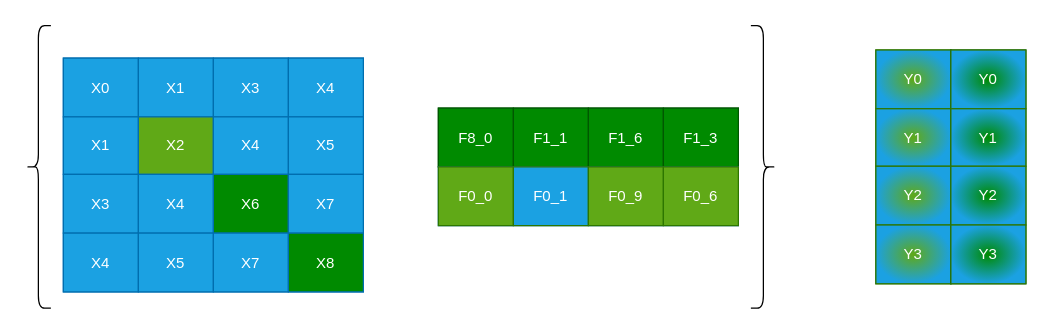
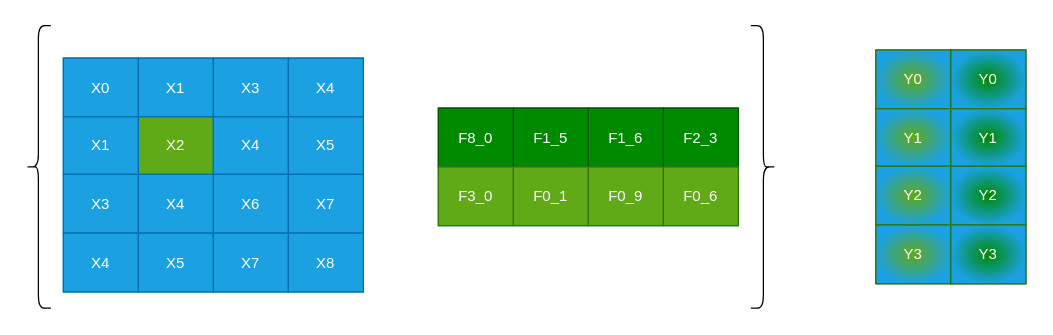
node "F1_1": label "F1_1" -> "F1_5"
node "F1_3": label "F1_3" -> "F2_3"
node "F0_1": fillcolor #1ba1e2 -> #60a917
node "F0_0": label "F0_0" -> "F3_0"
node "X6": fillcolor #008a00 -> #1ba1e2
node "X8": fillcolor #008a00 -> #1ba1e2
